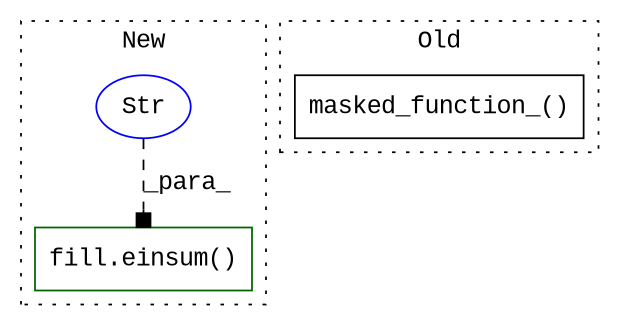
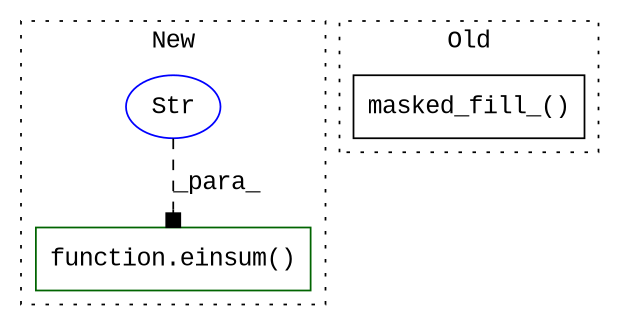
node "masked_function_()": label "masked_function_()" -> "masked_fill_()"
node "fill.einsum()": label "fill.einsum()" -> "function.einsum()"
